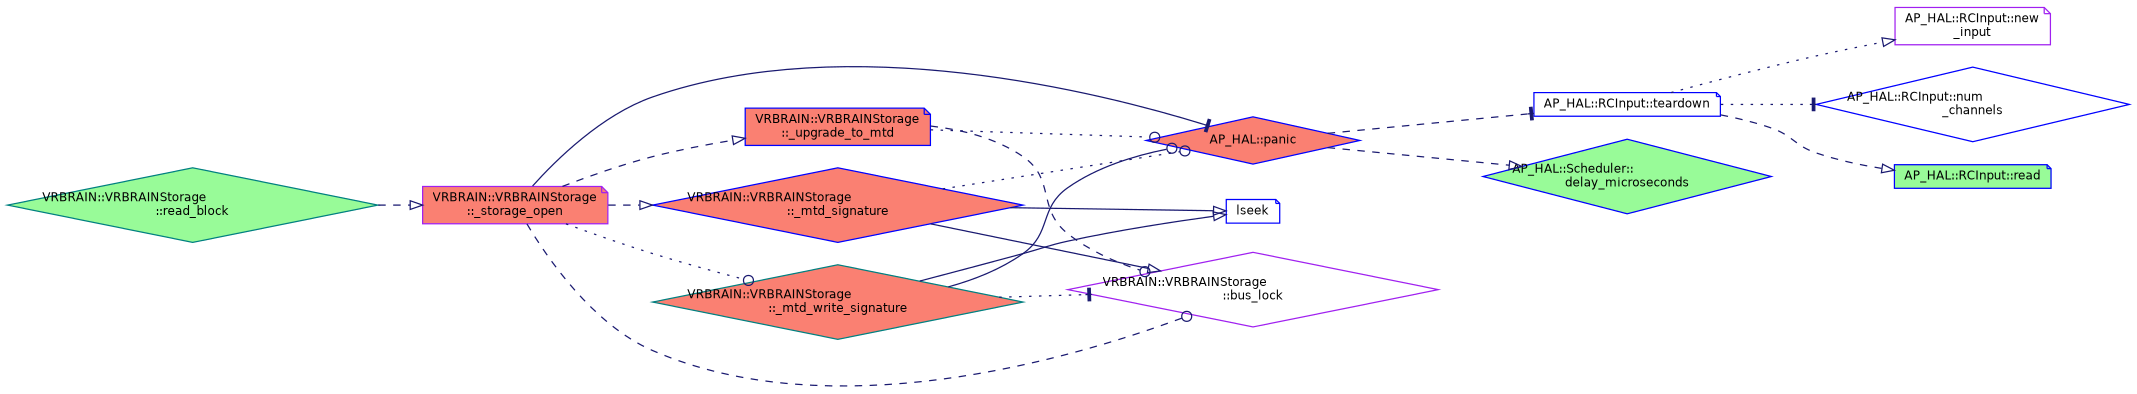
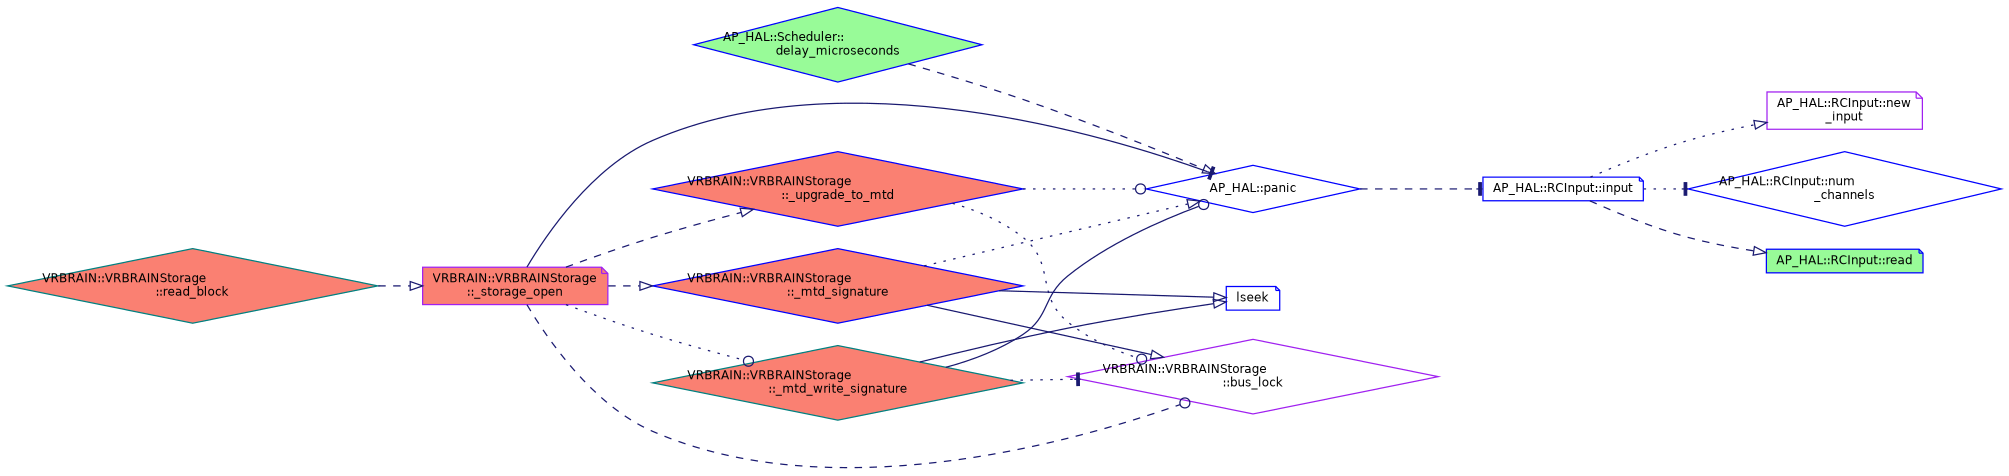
node "AP_HAL::RCInput::teardown": label "AP_HAL::RCInput::teardown" -> "AP_HAL::RCInput::input"
node "VRBRAIN::VRBRAINStorage ::_upgrade_to_mtd": shape note -> diamond
node "AP_HAL::panic": fillcolor salmon -> white
edge "AP_HAL::panic" -> "AP_HAL::Scheduler:: delay_microseconds": reversed
edge "VRBRAIN::VRBRAINStorage ::_mtd_signature" -> "AP_HAL::panic": arrowhead odot -> onormal
edge "VRBRAIN::VRBRAINStorage ::_upgrade_to_mtd" -> "VRBRAIN::VRBRAINStorage ::bus_lock": style dashed -> dotted
node "VRBRAIN::VRBRAINStorage ::read_block": fillcolor palegreen -> salmon
